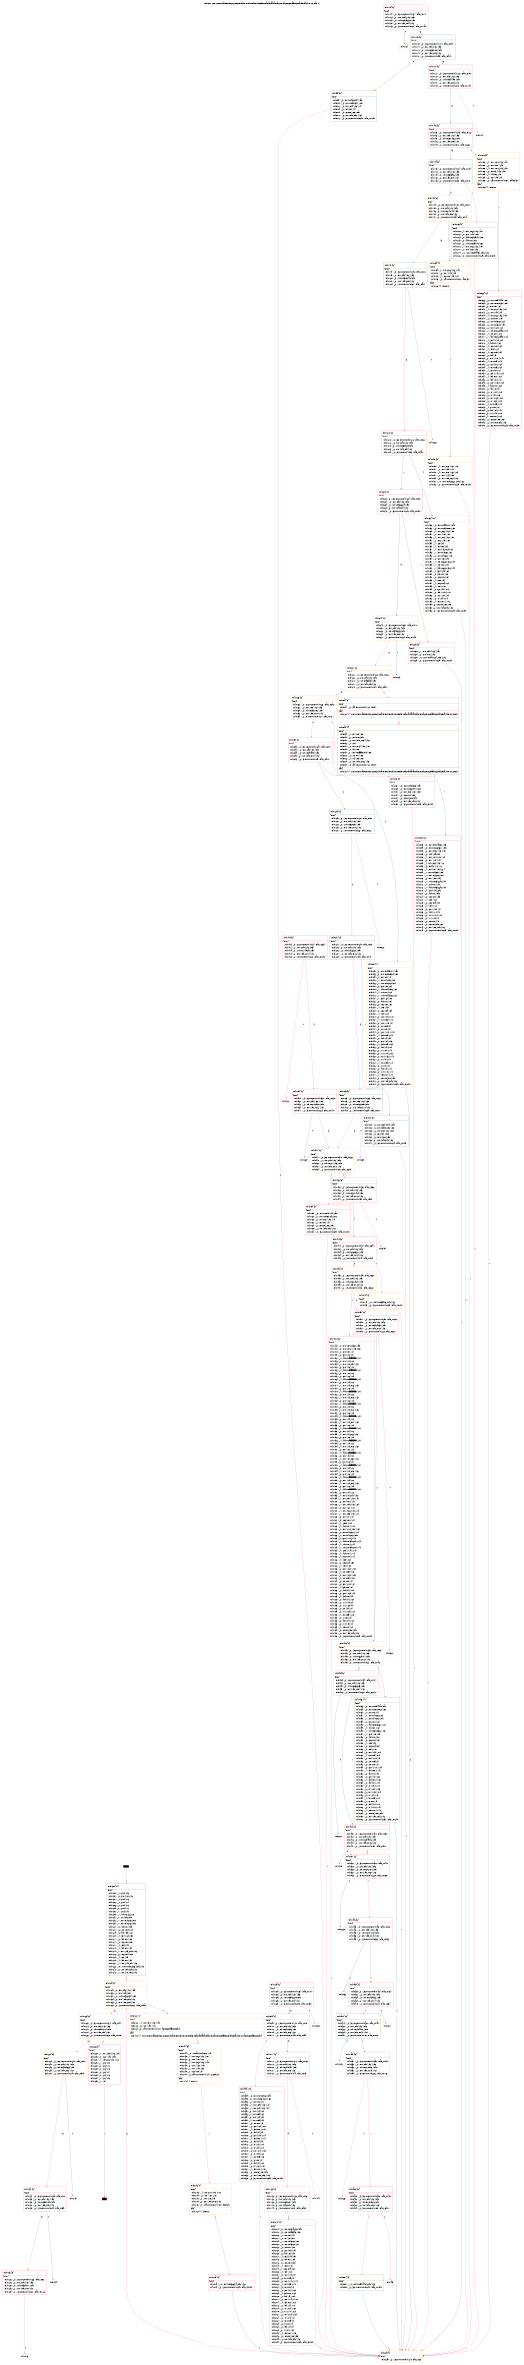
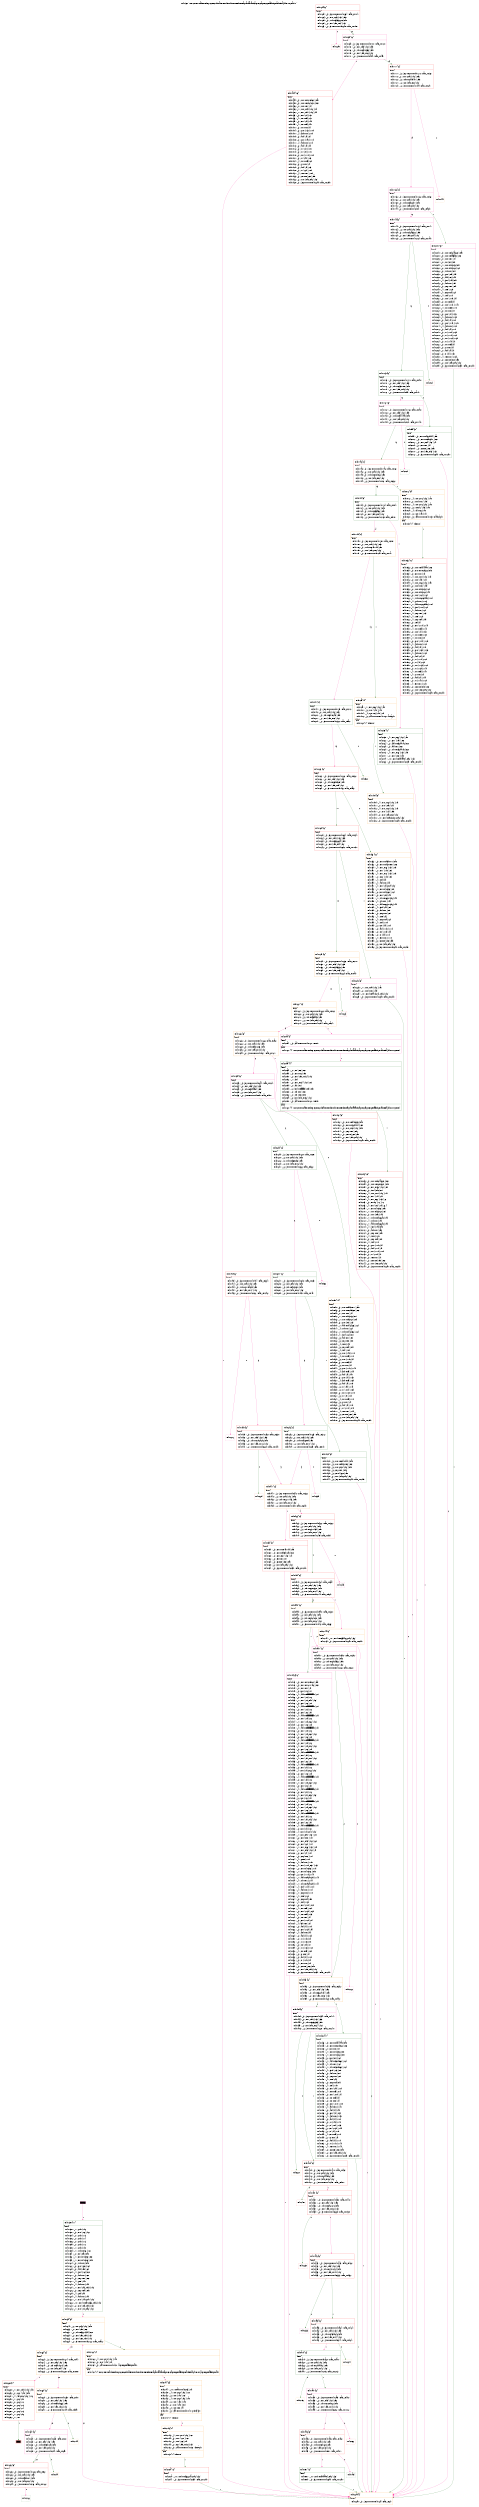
edge "0x401733 [28]" -> "0x40174f [28]": added, label "18"
